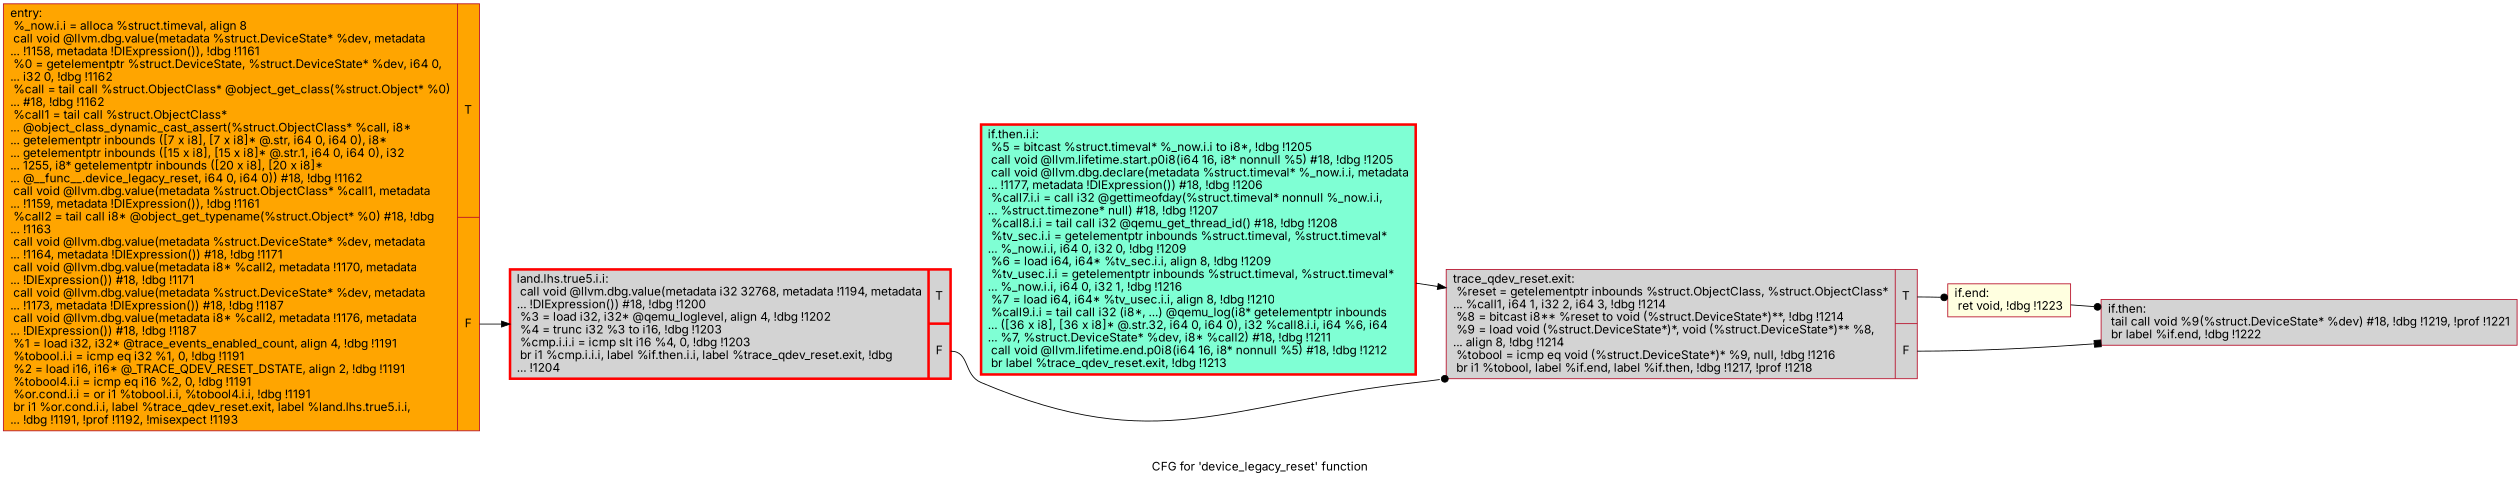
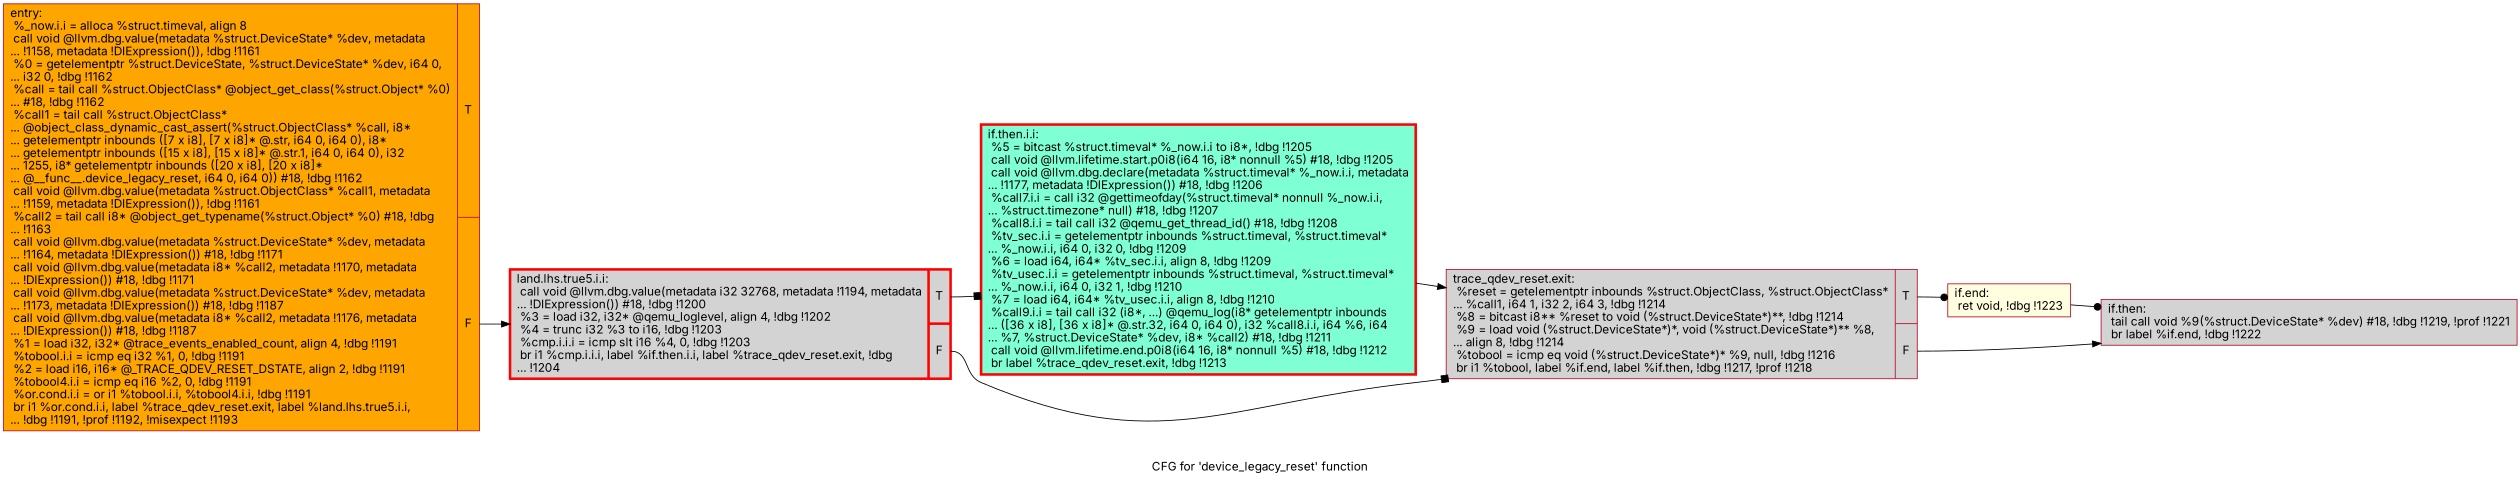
node "if.then.i.i:": text "... %_now.i.i, i64 0, i32 1, !dbg !1216" -> "... %_now.i.i, i64 0, i32 1, !dbg !1210"
edge "land.lhs.true5.i.i:" -> "if.then.i.i:": added
edge "trace_qdev_reset.exit:" -> "if.then:": arrowhead box -> normal
edge "land.lhs.true5.i.i:" -> "trace_qdev_reset.exit:": arrowhead dot -> box
